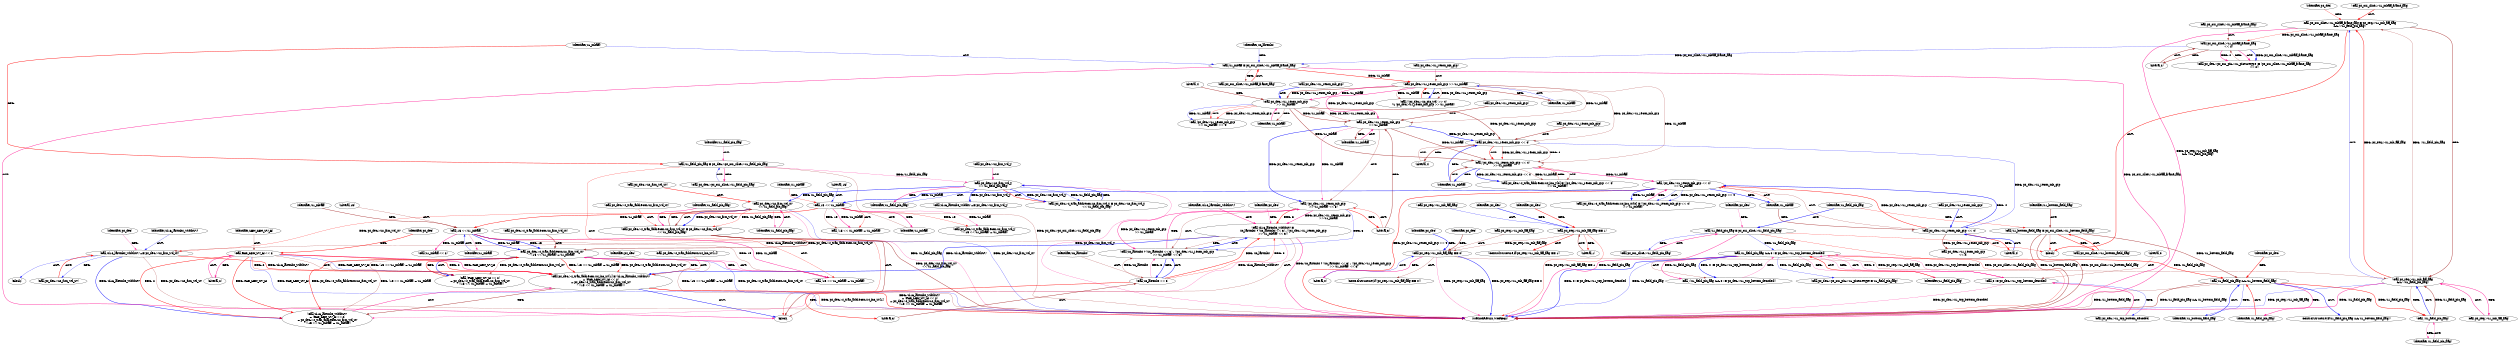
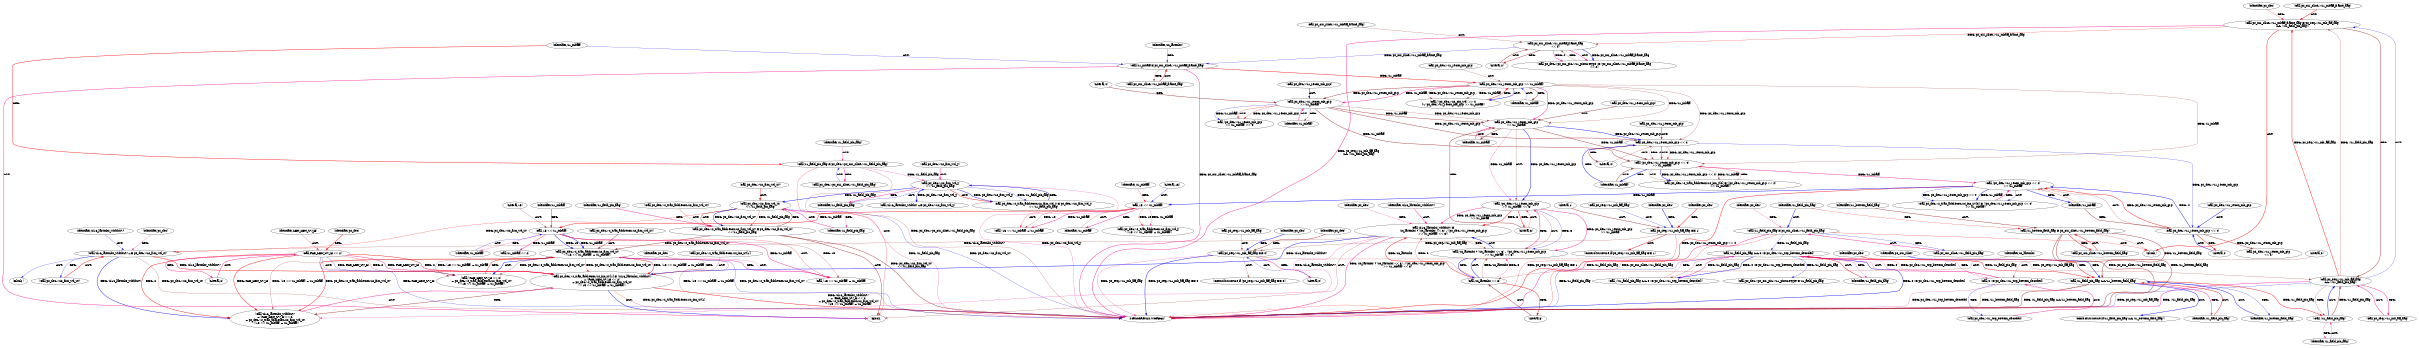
edge "(Call,ps_seq->u1_mb_aff_flag == 1)" -> "(Literal,1)": removed, label "CFG:"
node "(Identifier,ps_cur_slice)": added
